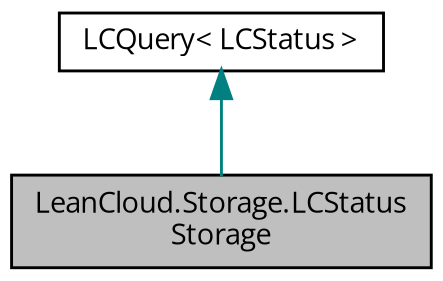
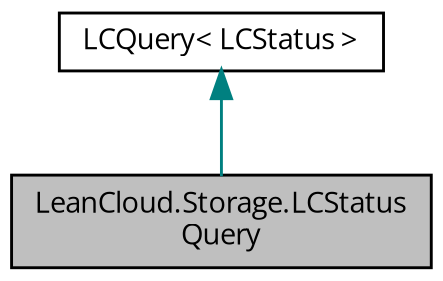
node "LeanCloud.Storage.LCStatus Storage": label "LeanCloud.Storage.LCStatus Storage" -> "LeanCloud.Storage.LCStatus Query"
